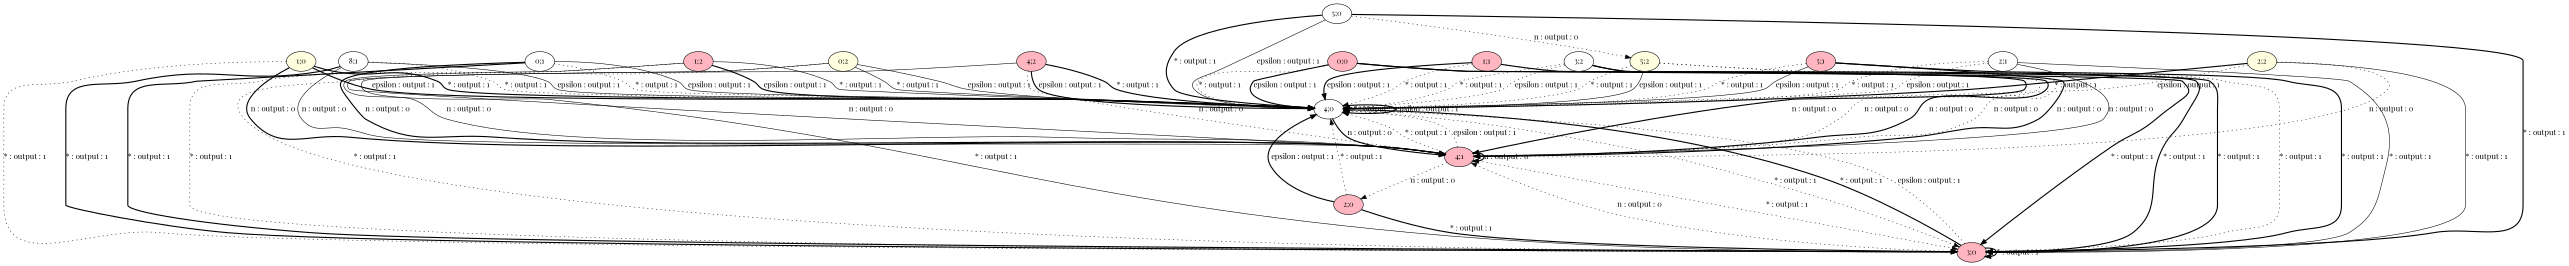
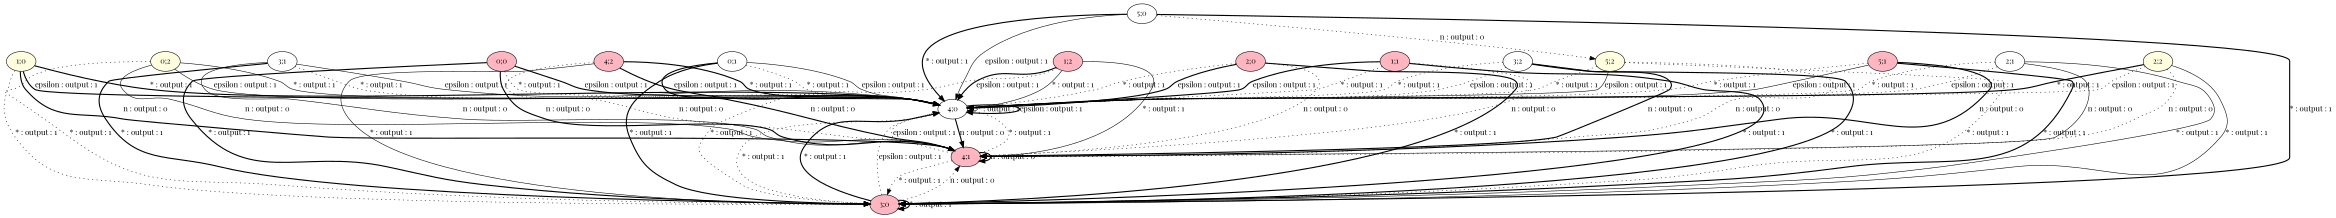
node "8;1": label "8;1" -> "3;1"
edge "1;2" -> "4;1": label "n : output : 0" -> "* : output : 1"
edge "4;1" -> "2;0": reversed
